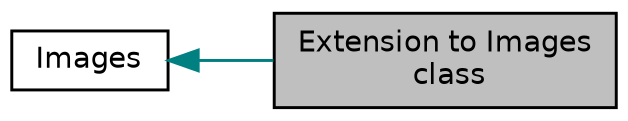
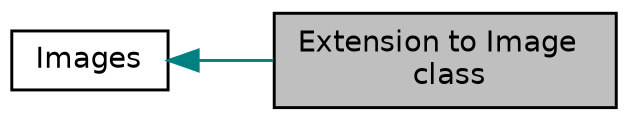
node "Extension to Images class": label "Extension to Images class" -> "Extension to Image class"
